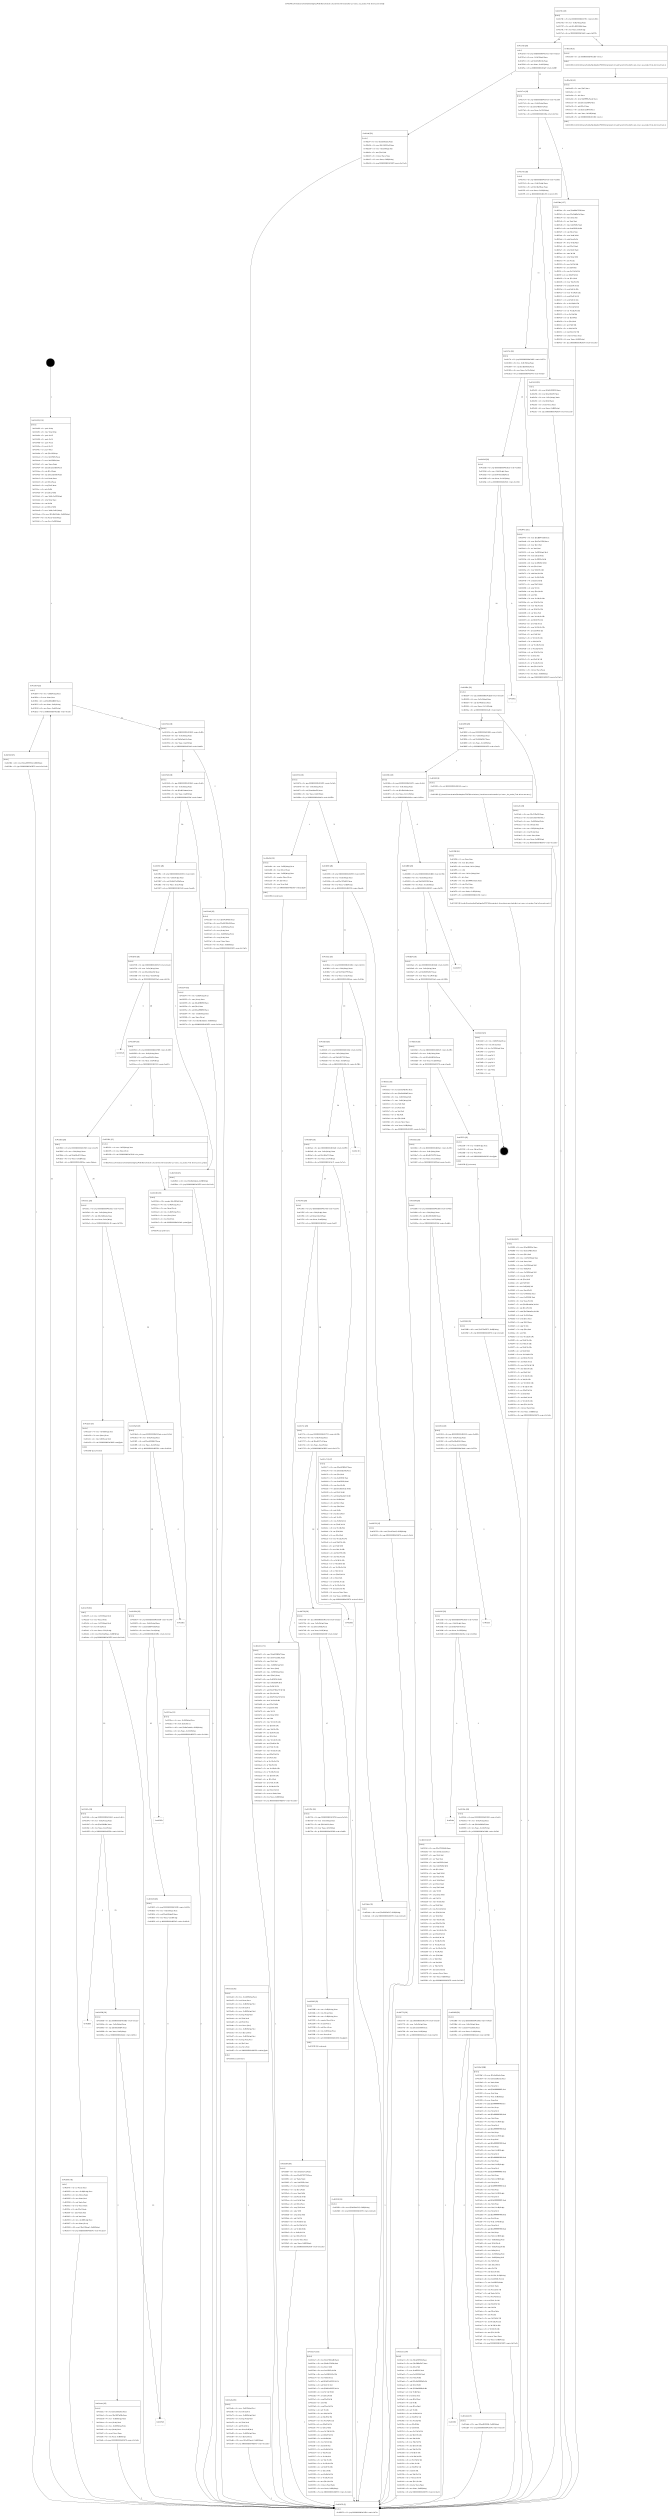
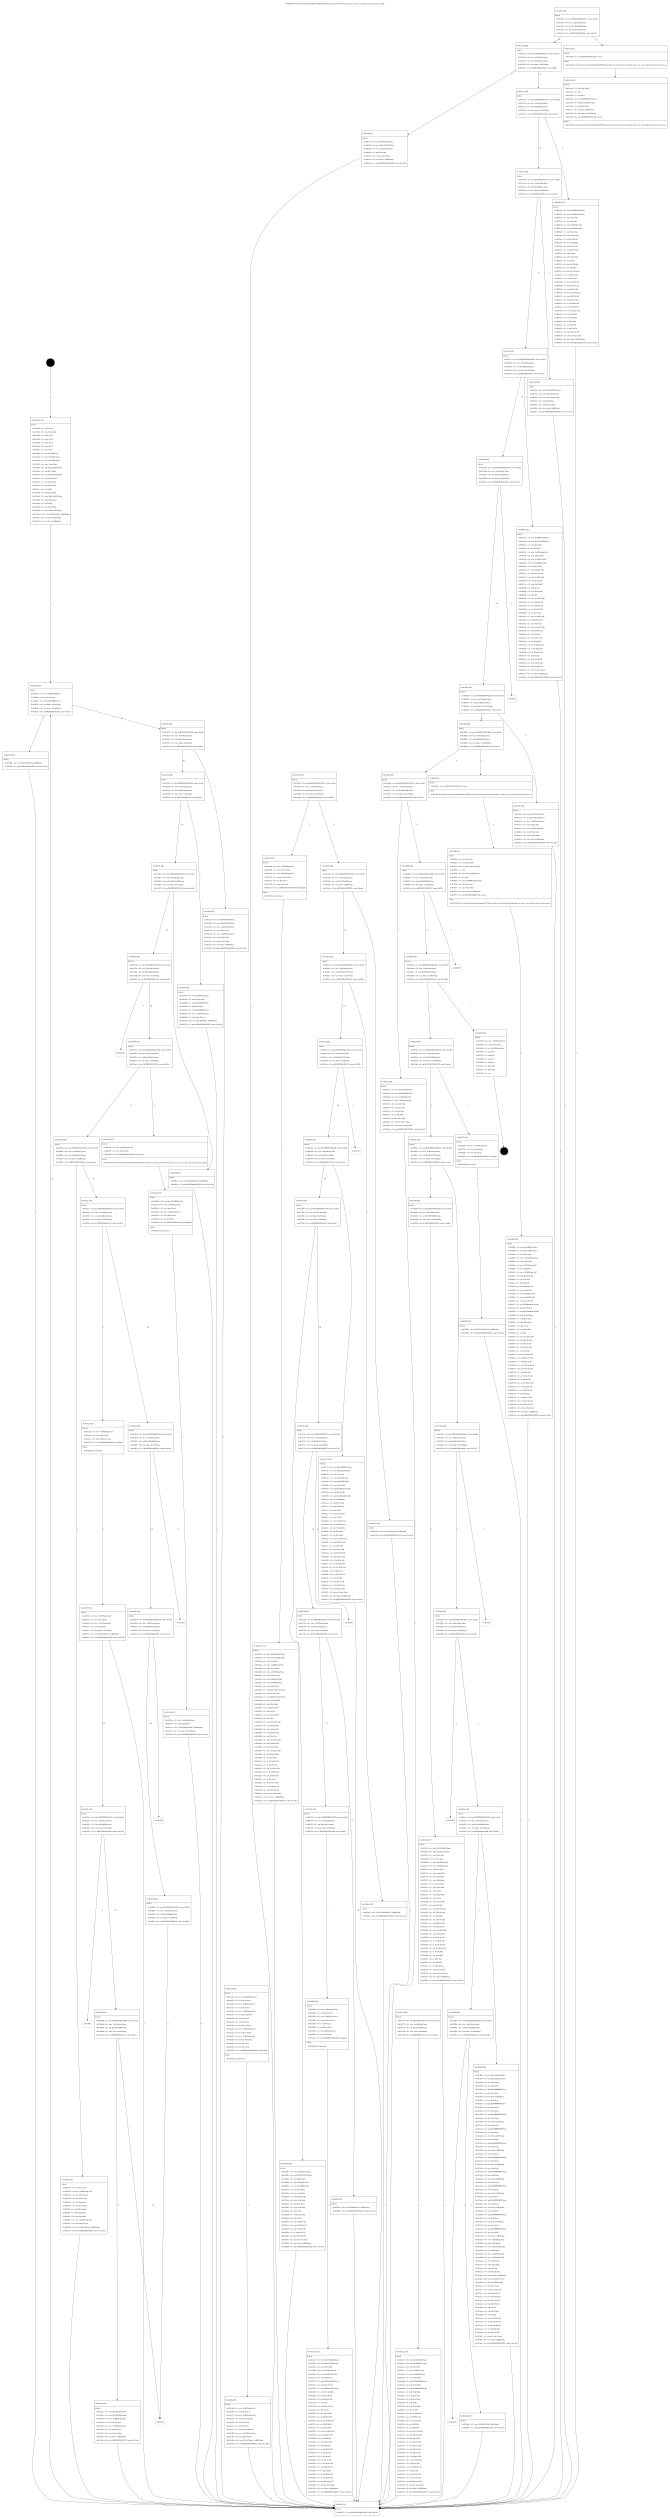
edge "0x4018f8 [28]" -> "0x401914 [28]": now "0x4018dc [28]" -> "0x401914 [28]"
